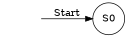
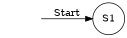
node "S0": label "S0" -> "S1"
